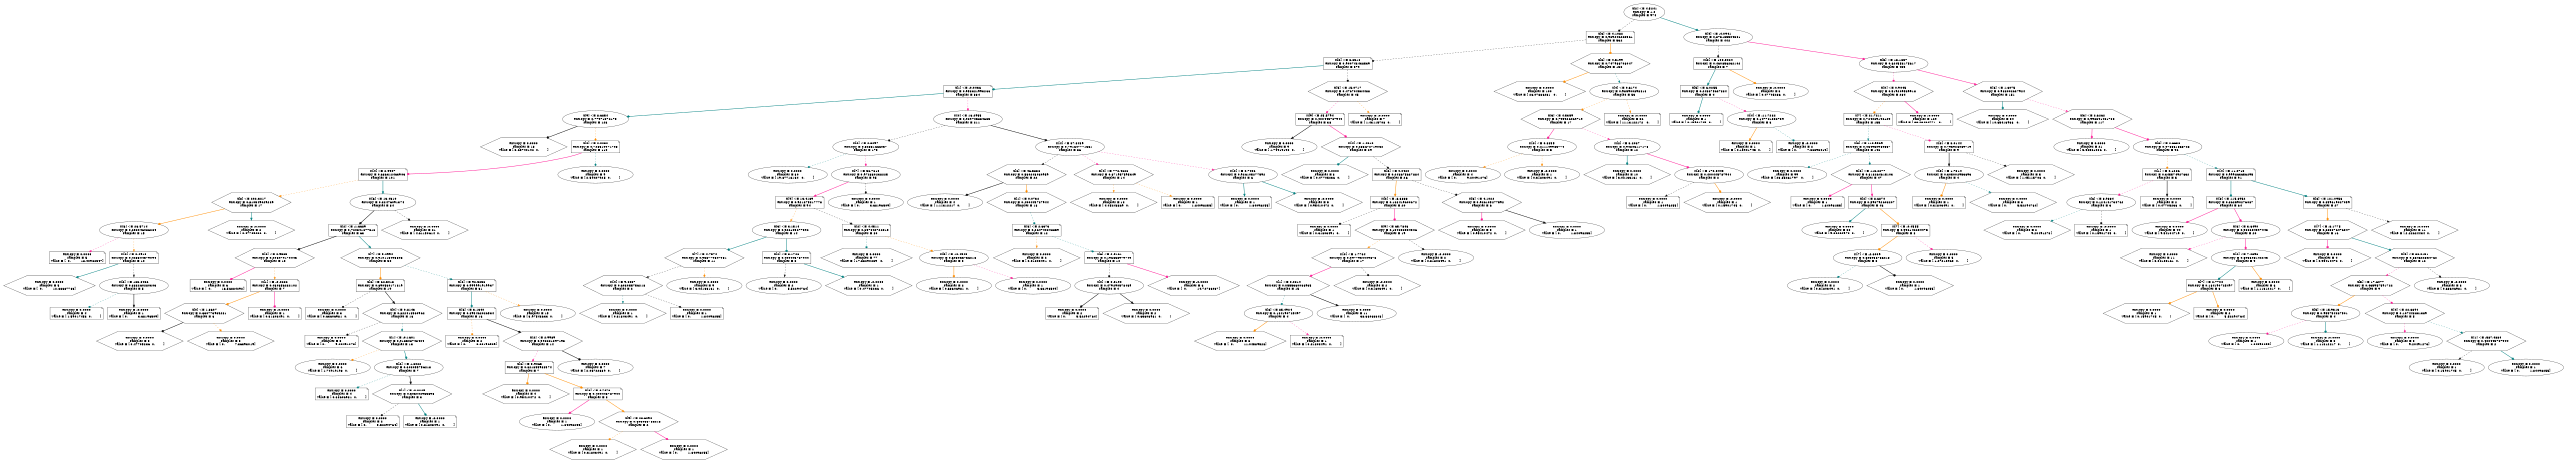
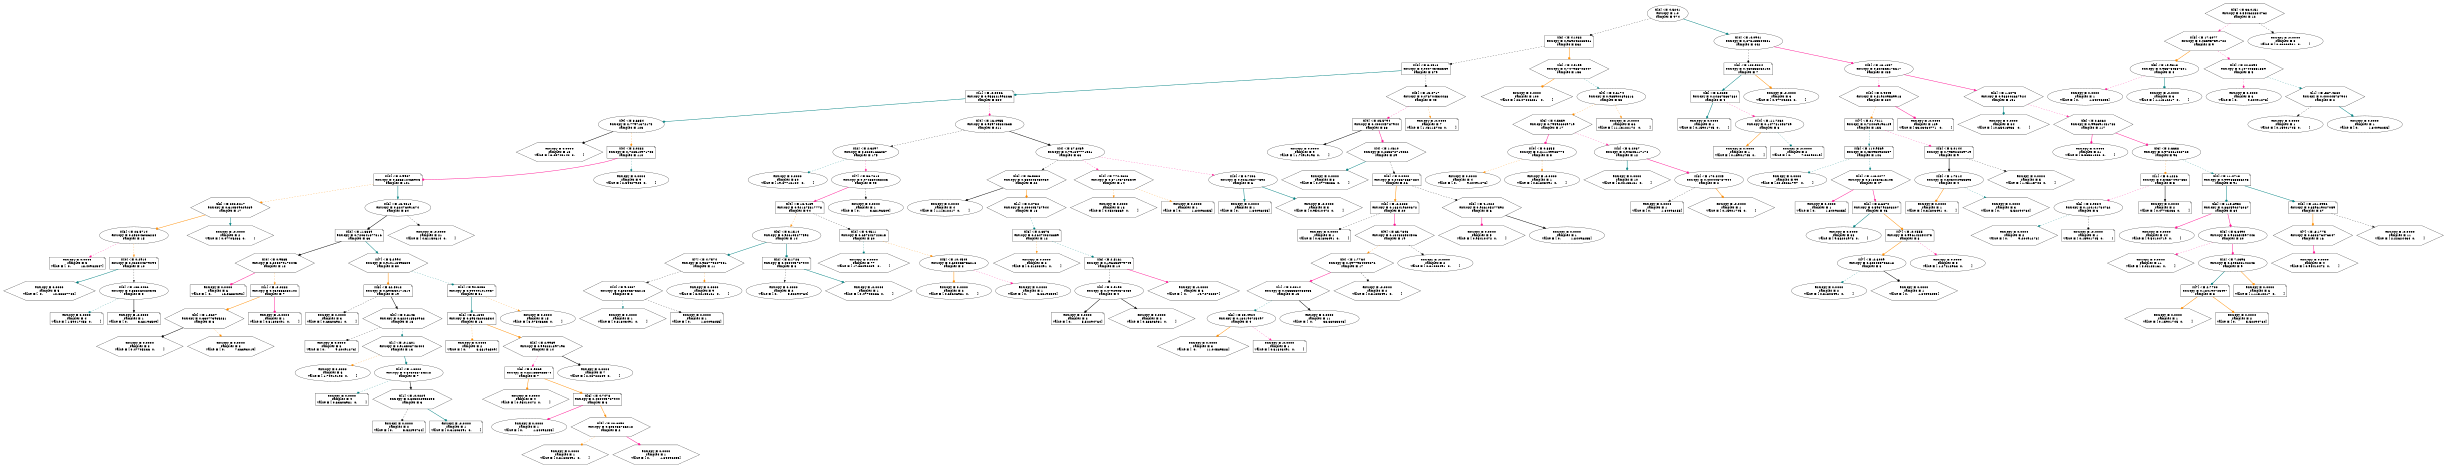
edge "X[4] <= 16.2955 entropy = 0.989705834635 samples = 211" -> "X[2] <= 2.3297 entropy = 0.82851666037 samples = 175": arrowhead dot -> normal
edge "X[7] <= -3.1775 entropy = 0.683876476347 samples = 16" -> "X[5] <= 38.0151 entropy = 0.554622834762 samples = 12": removed
edge "X[6] <= 3.1340 entropy = 0.895462026534 samples = 16" -> "X[2] <= 2.9989 entropy = 0.998281897193 samples = 14": color black -> darkorange
